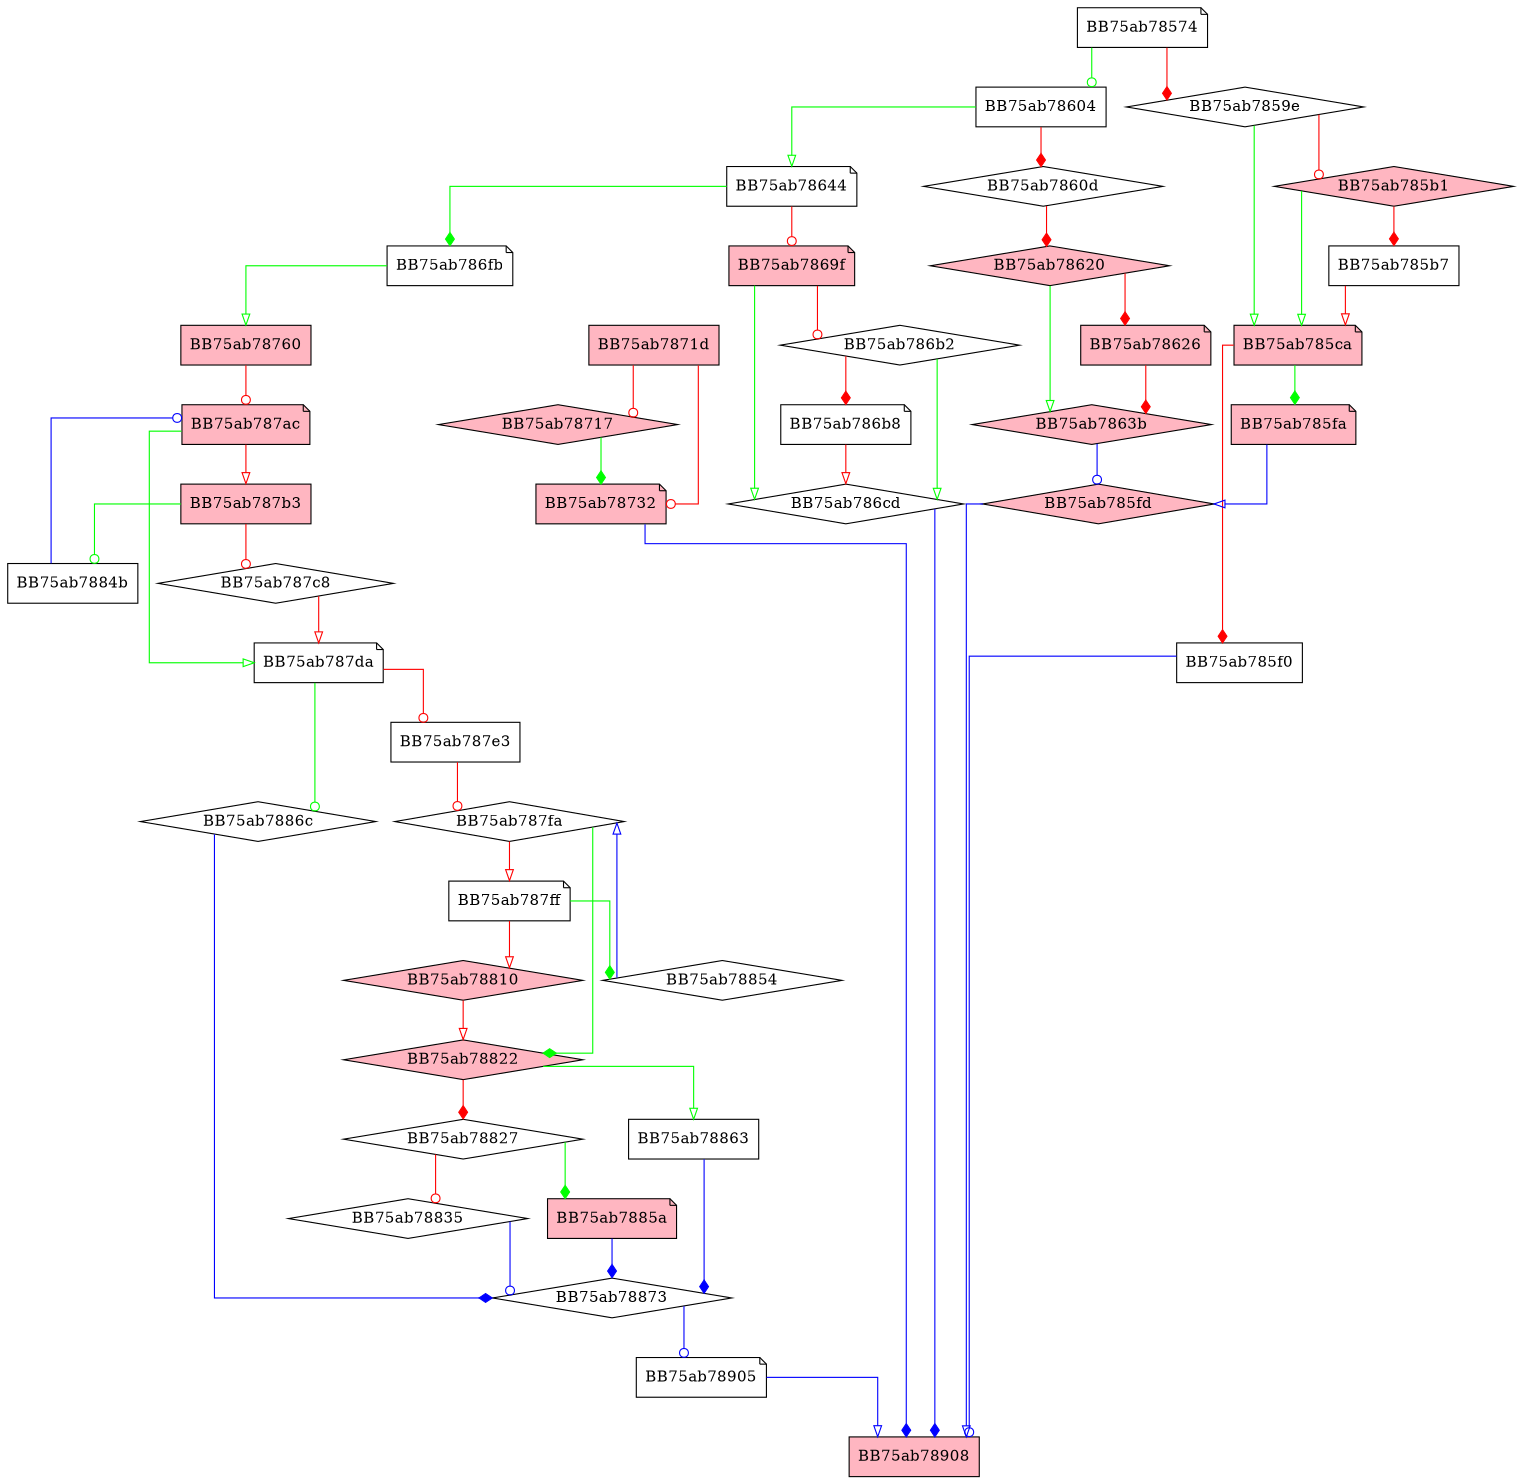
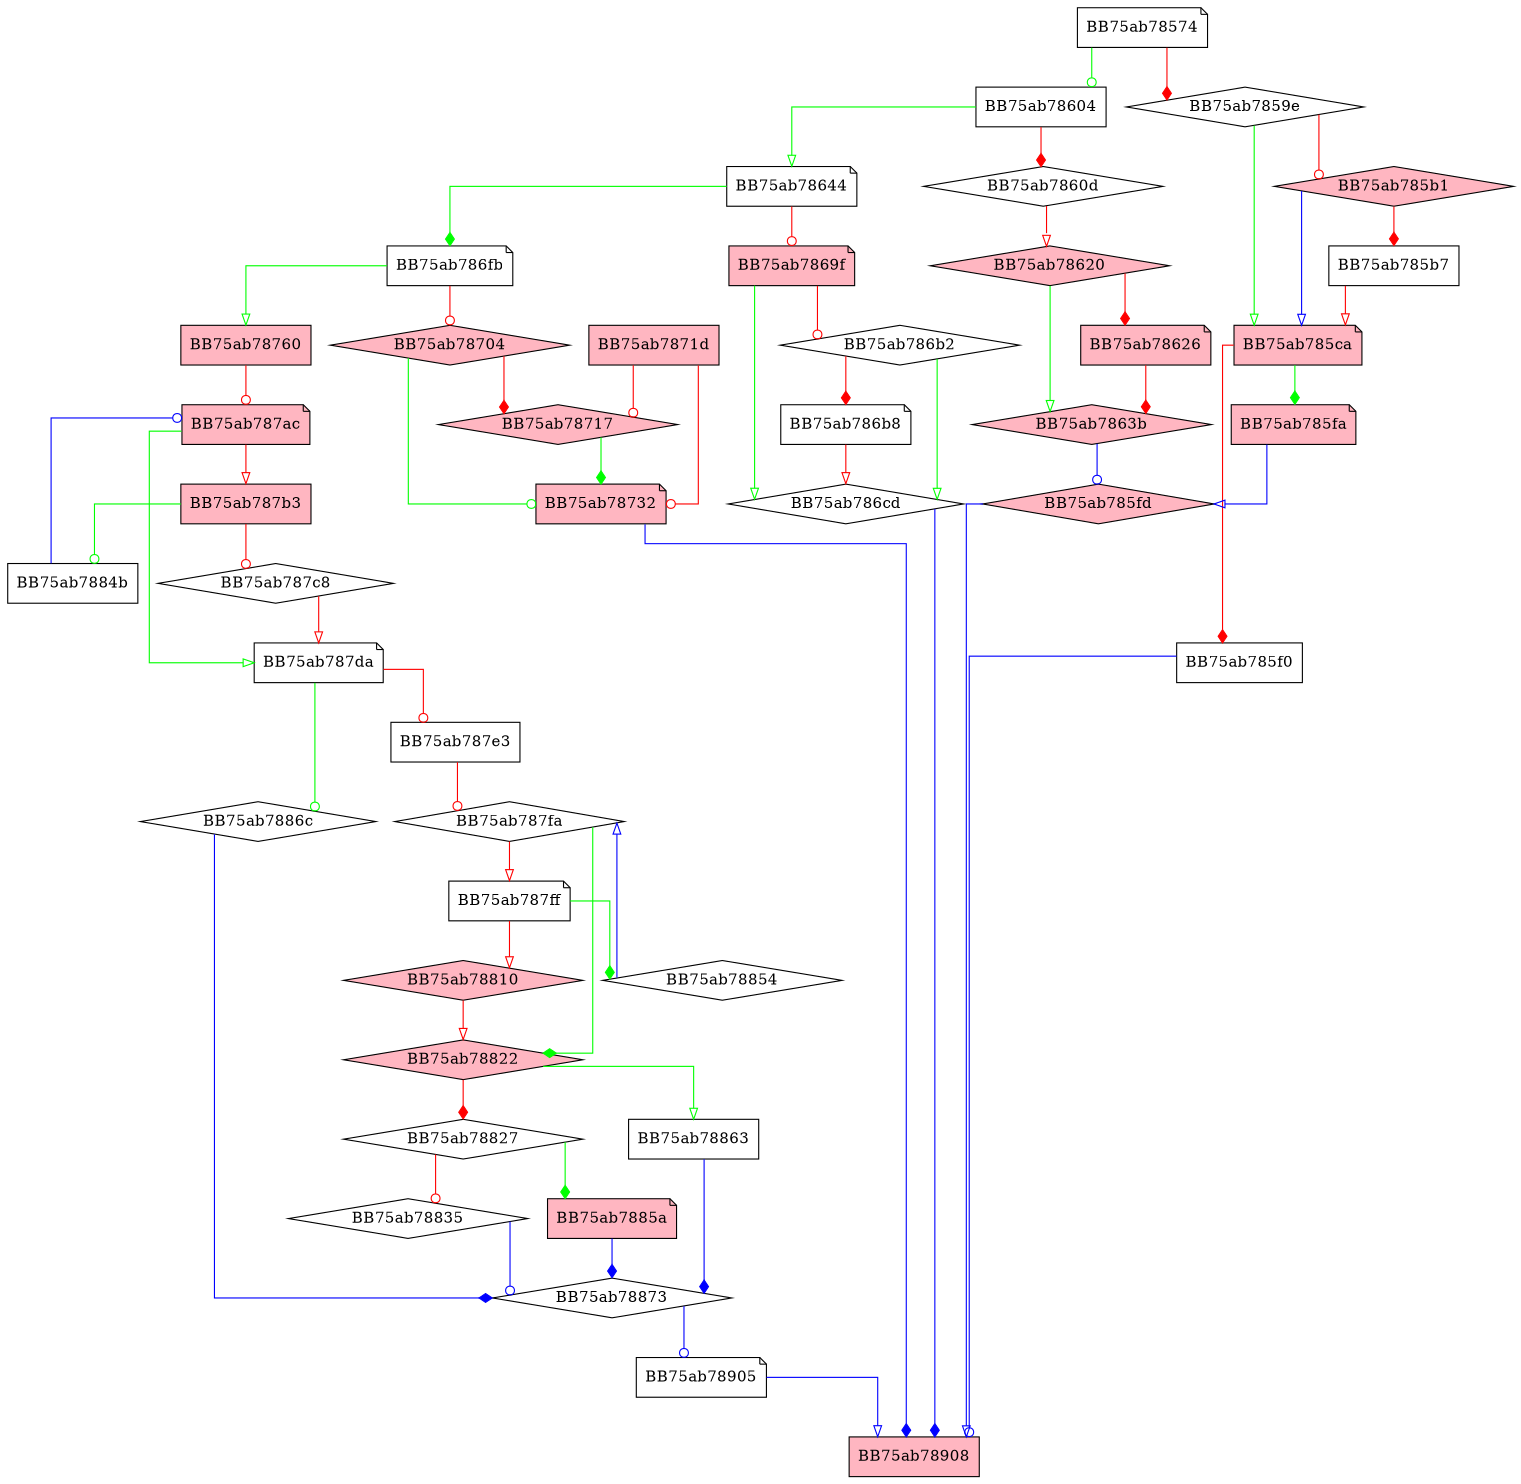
edge "BB75ab7860d" -> "BB75ab78620": arrowhead diamond -> onormal
edge "BB75ab785b1" -> "BB75ab785ca": color green -> blue
node "BB75ab78704": added
